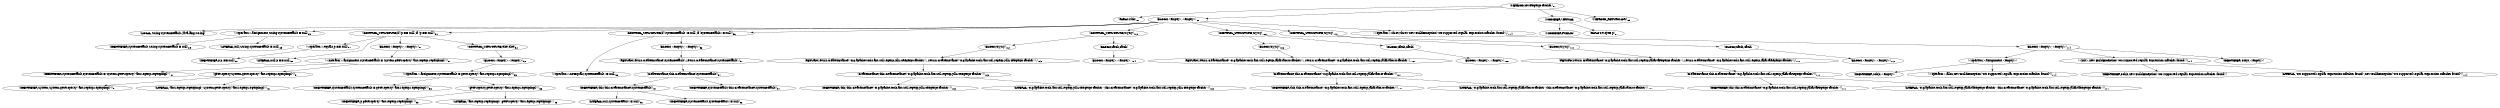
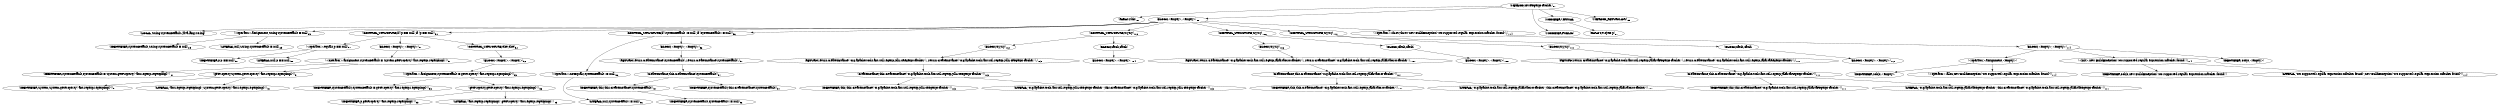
edge "(MODIFIER,VIRTUAL)" -> "(MODIFIER,PUBLIC)": now "(METHOD,newRegexpMatcher)" -> "(MODIFIER,PUBLIC)"
edge "(CONTROL_STRUCTURE,if (p == null),if (p == null))" -> "(LITERAL,null,p == null)": now "(<operator>.equals,p == null)" -> "(LITERAL,null,p == null)"
edge "(IDENTIFIER,this,this.createInstance(systemDefault))" -> "(LITERAL,null,systemDefault != null)": now "(<operator>.notEquals,systemDefault != null)" -> "(LITERAL,null,systemDefault != null)"
